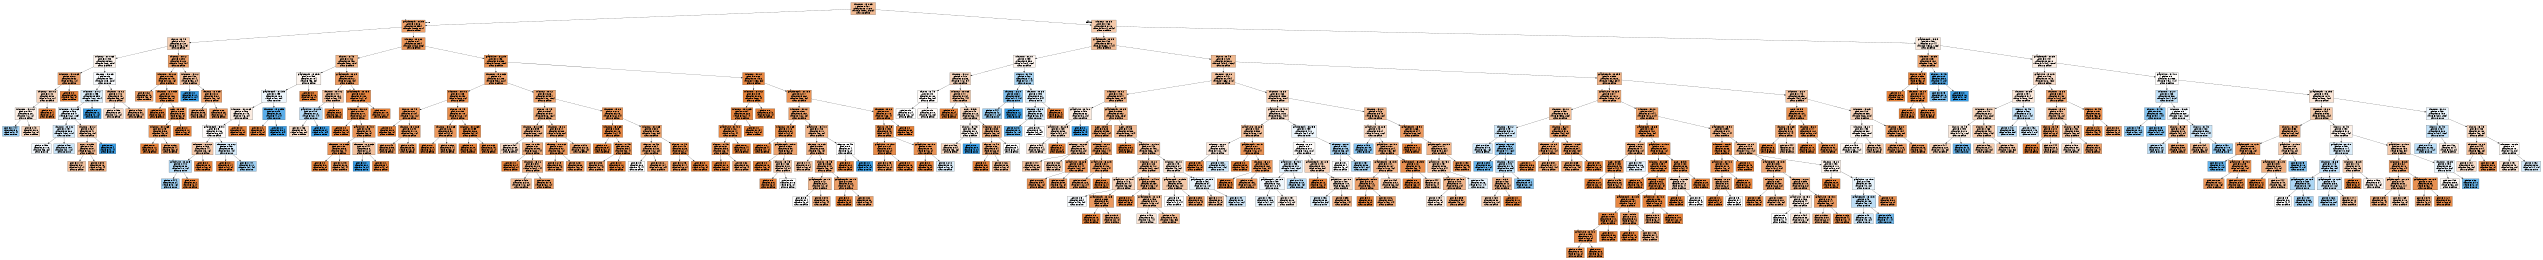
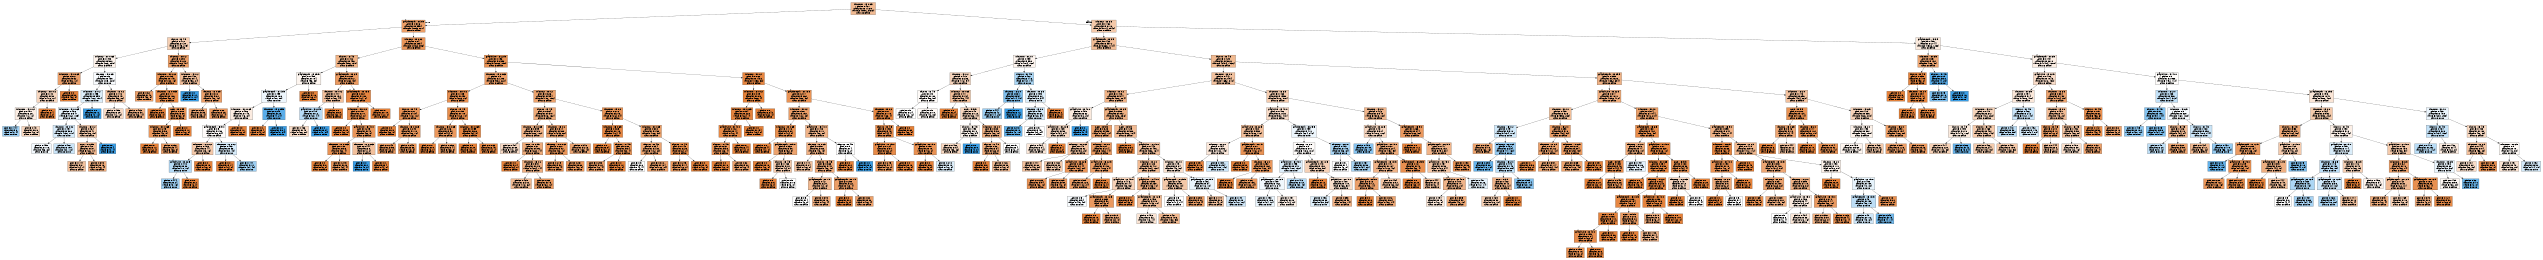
node "gini = 0.332 samples = 76 value = [60, 16] class = False": fillcolor #d0e8f9 -> #eca36e
